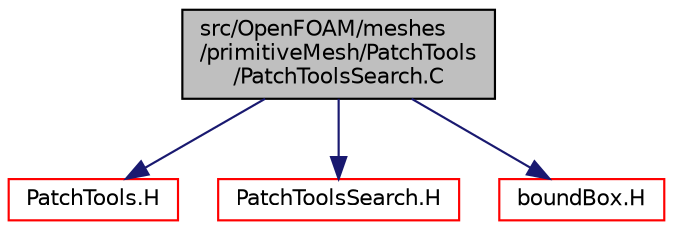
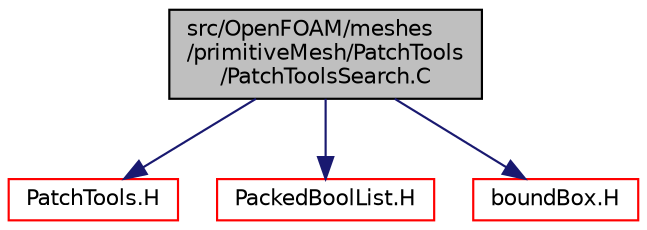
node "PatchToolsSearch.H": label "PatchToolsSearch.H" -> "PackedBoolList.H"
